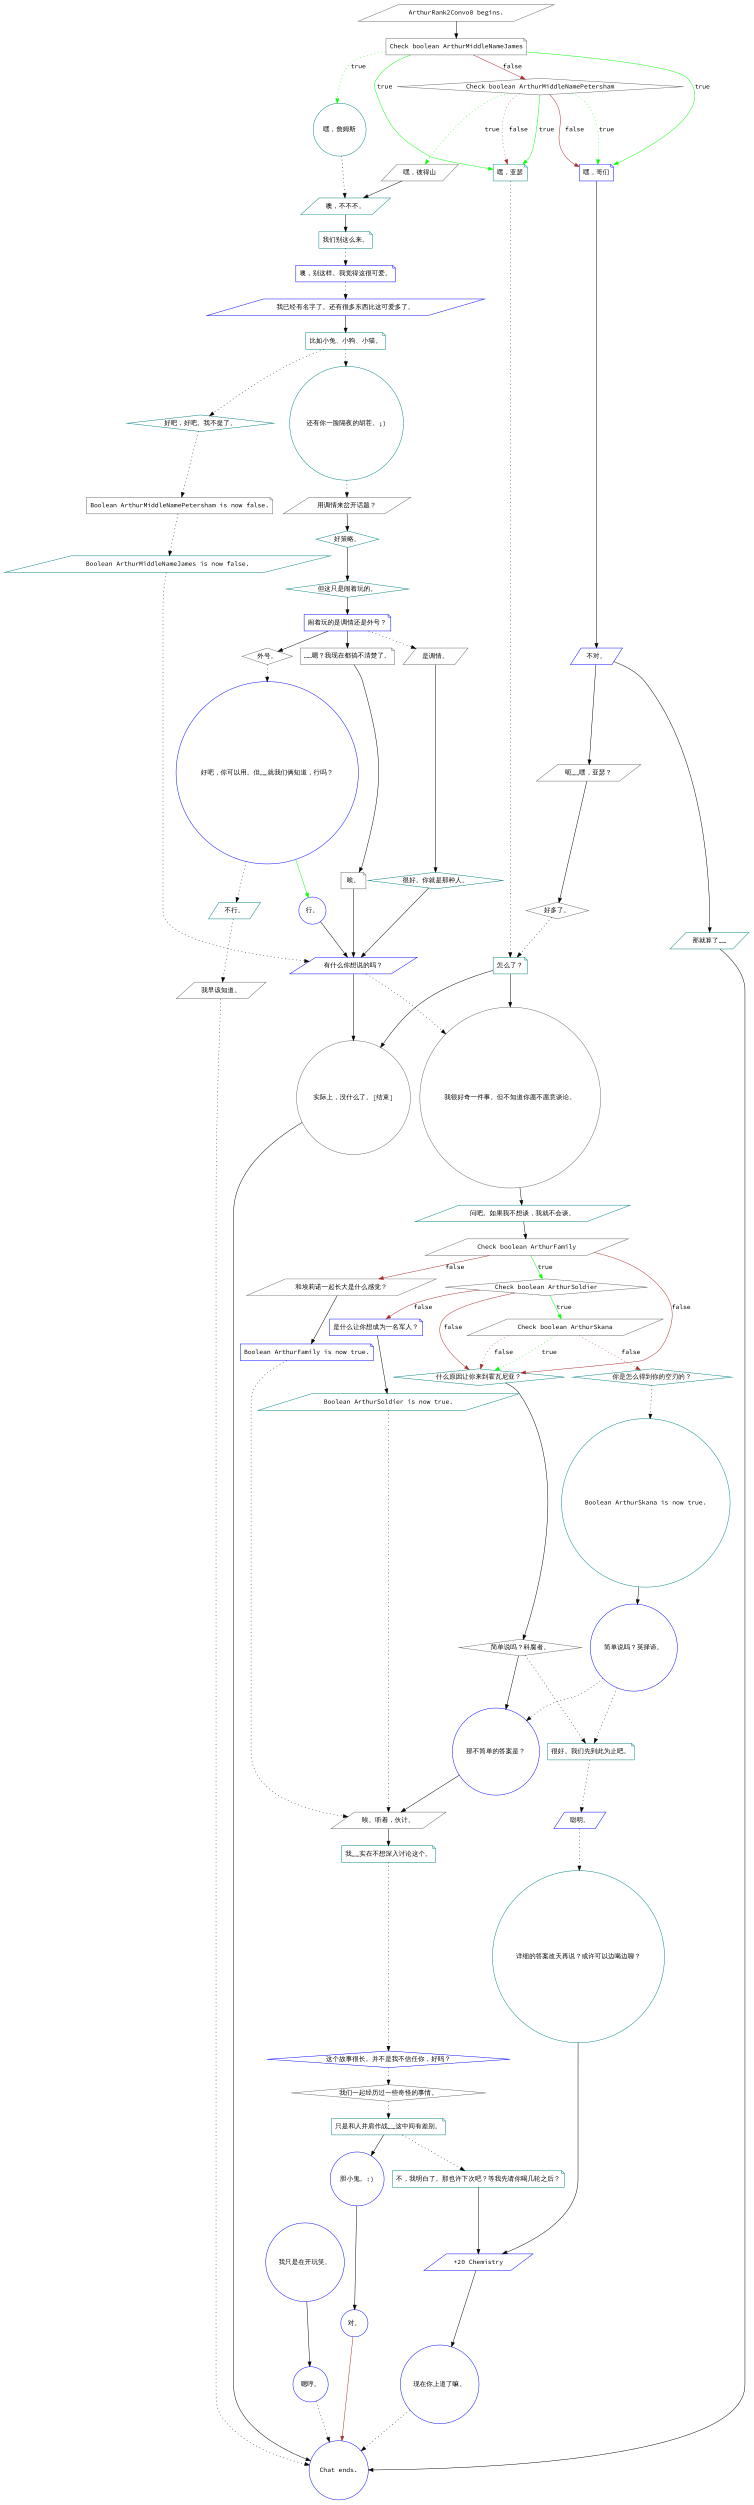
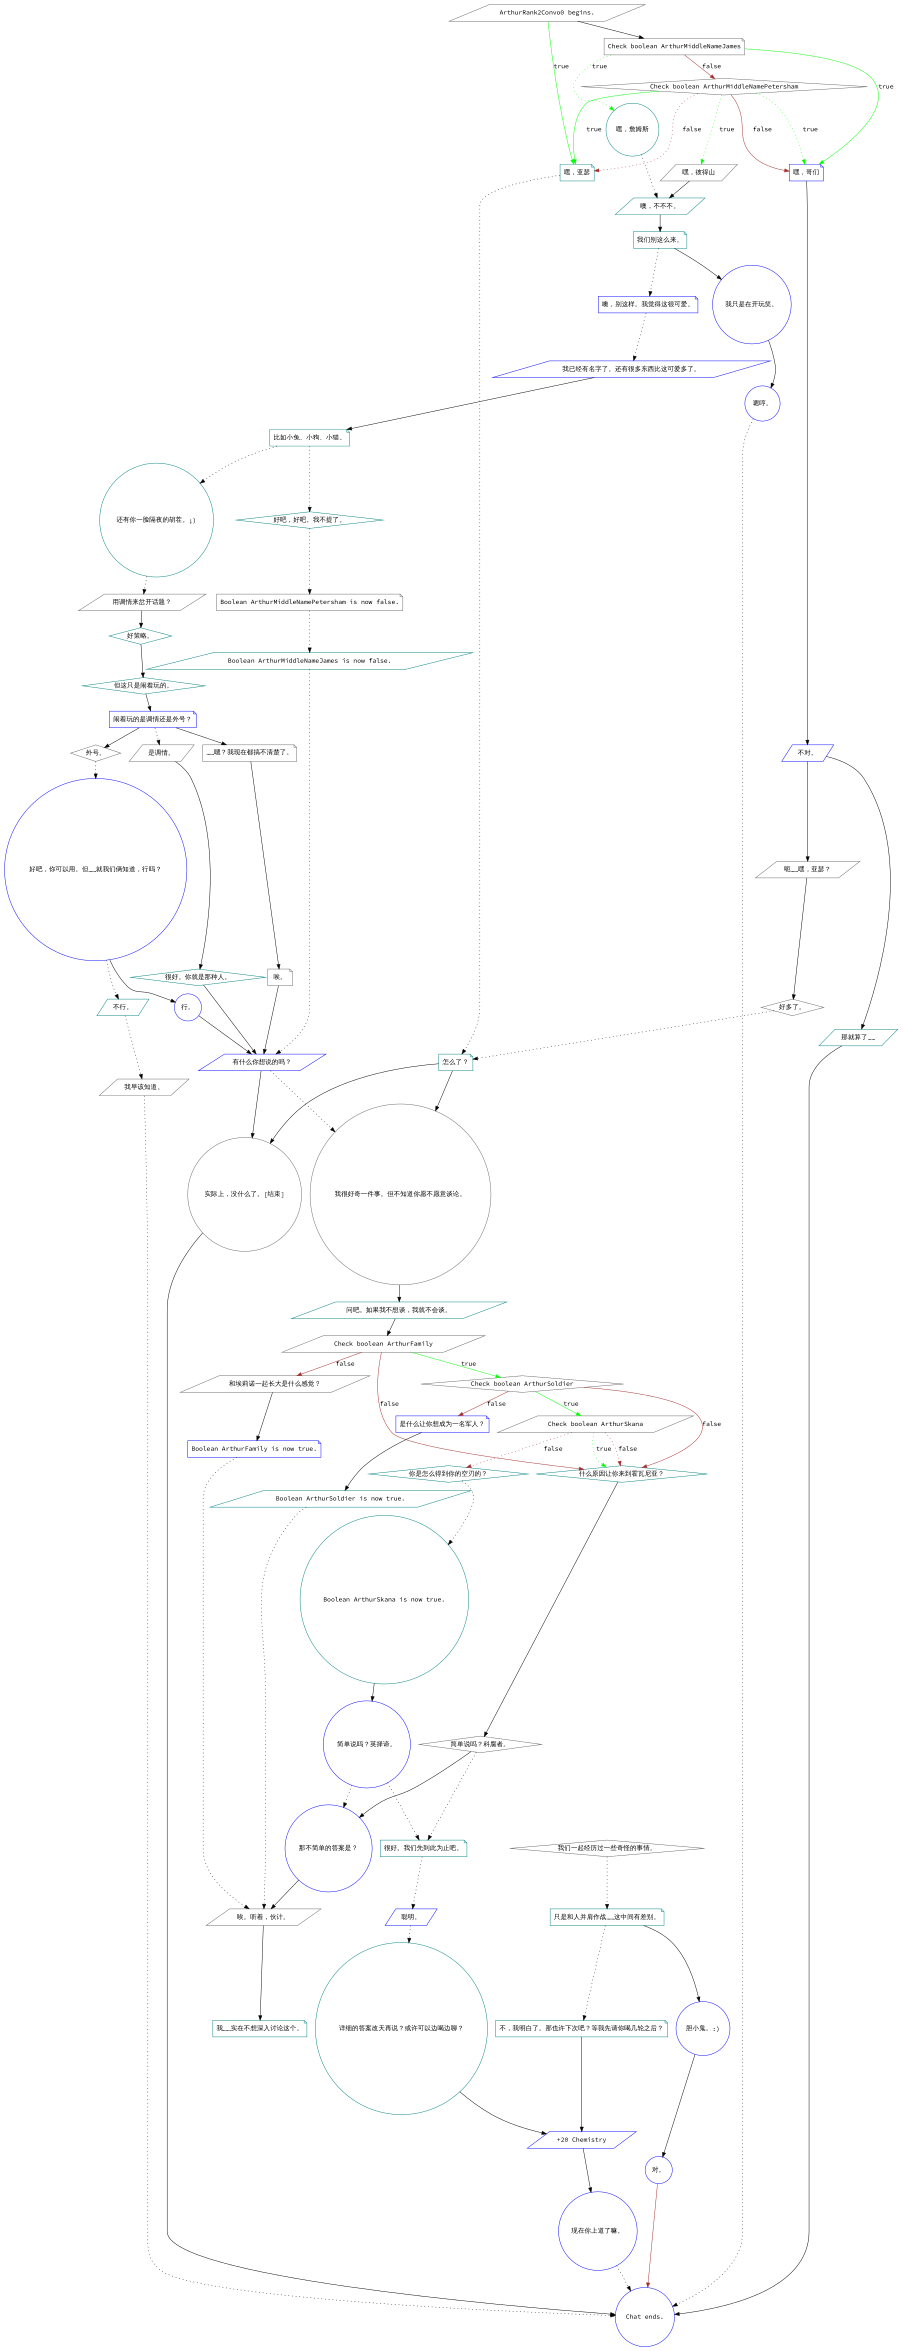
edge "Check boolean ArthurMiddleNameJames" -> "嘿，亚瑟": now "ArthurRank2Convo0 begins." -> "嘿，亚瑟"
edge "我们别这么来。" -> "我只是在开玩笑。": added
edge "好吧，你可以用。但……就我们俩知道，行吗？" -> "行。": color green -> black
node "这个故事很长。并不是我不信任你，好吗？": removed
